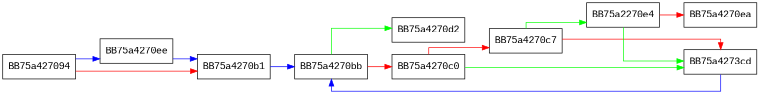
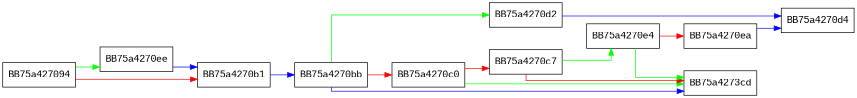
node "BB75a2270e4": label "BB75a2270e4" -> "BB75a4270e4"
node "BB75a4270d4": added
edge "BB75a427094" -> "BB75a4270ee": color blue -> green
edge "BB75a4273cd" -> "BB75a4270bb": reversed
